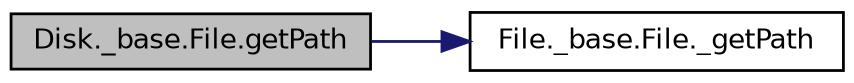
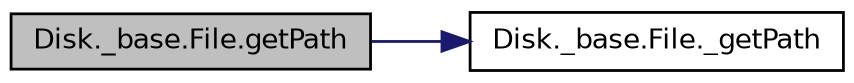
node "File._base.File._getPath": label "File._base.File._getPath" -> "Disk._base.File._getPath"
